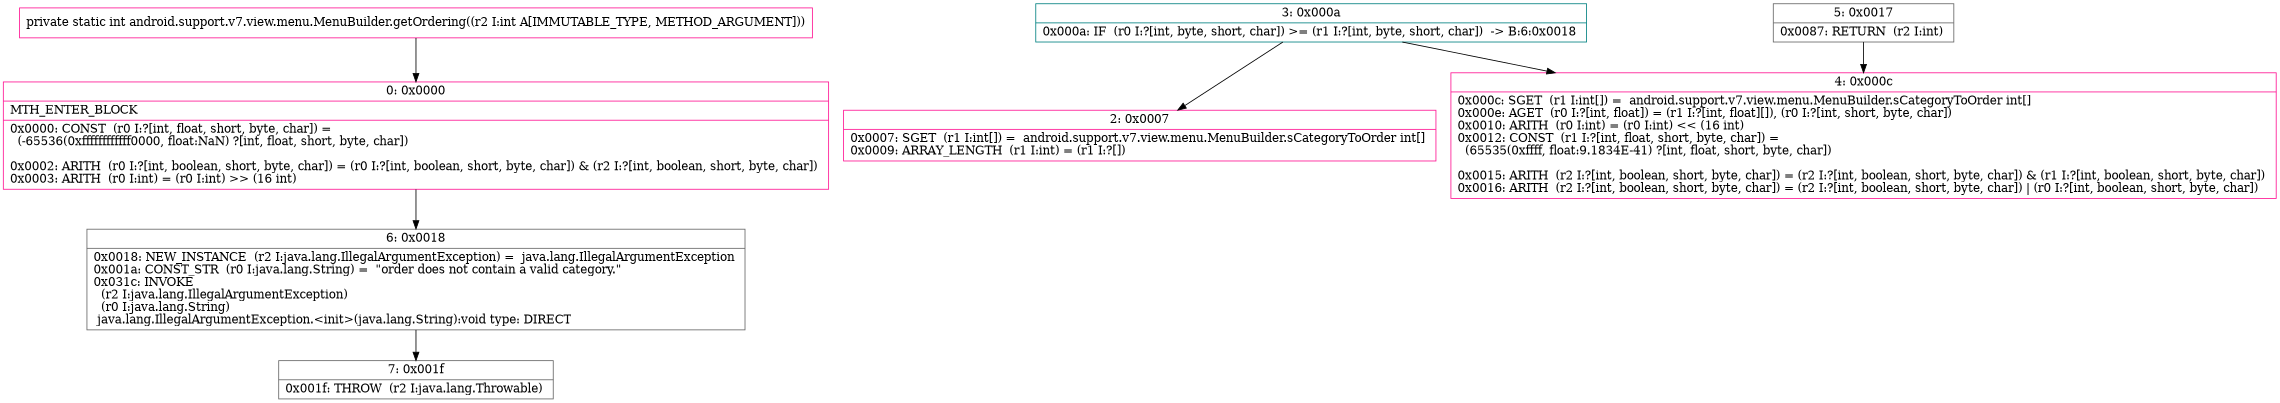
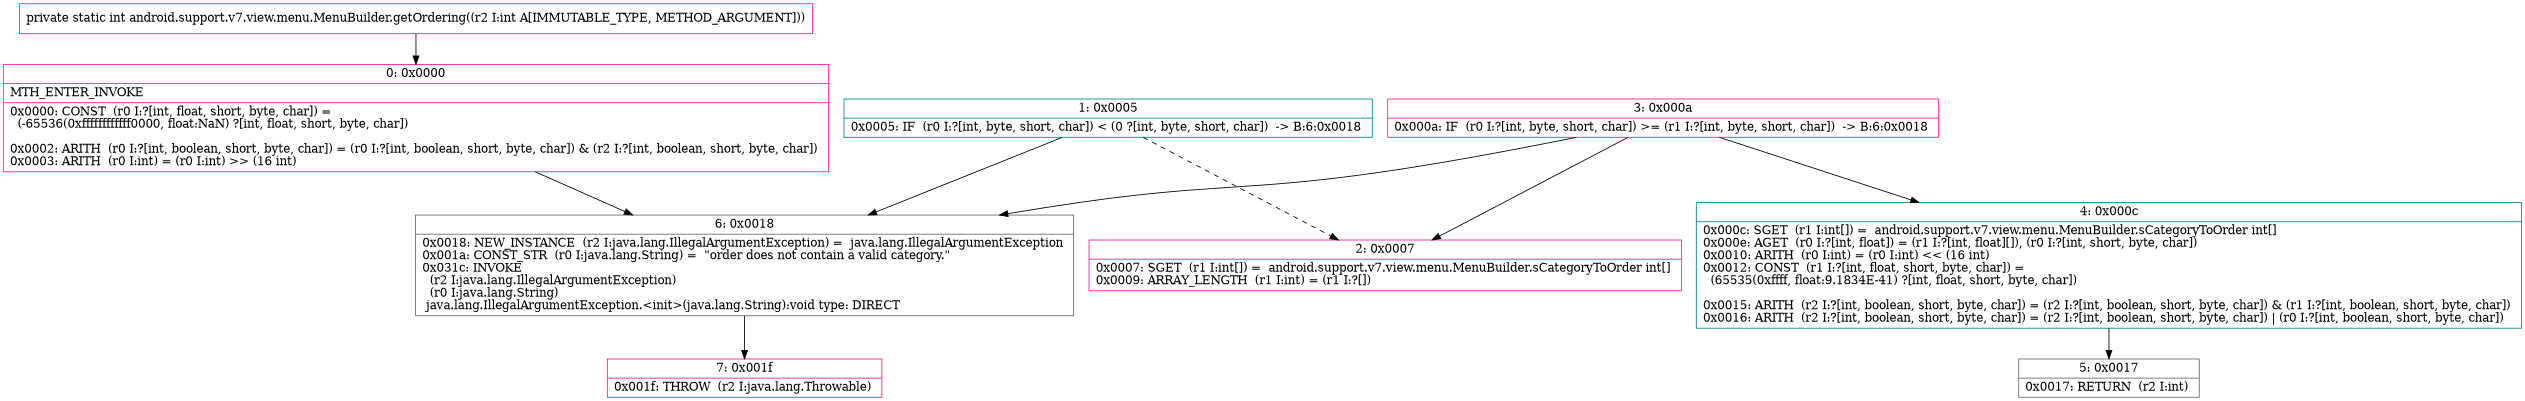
node "3: 0x000a": color teal -> deeppink
node "5: 0x0017": text "0x0087: RETURN  (r2 I:int)" -> "0x0017: RETURN  (r2 I:int)"
edge "5: 0x0017" -> "4: 0x000c": reversed
node "0: 0x0000": text "MTH_ENTER_BLOCK" -> "MTH_ENTER_INVOKE"
node "1: 0x0005": added
node "4: 0x000c": color deeppink -> teal
edge "3: 0x000a" -> "6: 0x0018": added
node "7: 0x001f": color gray40 -> deeppink
